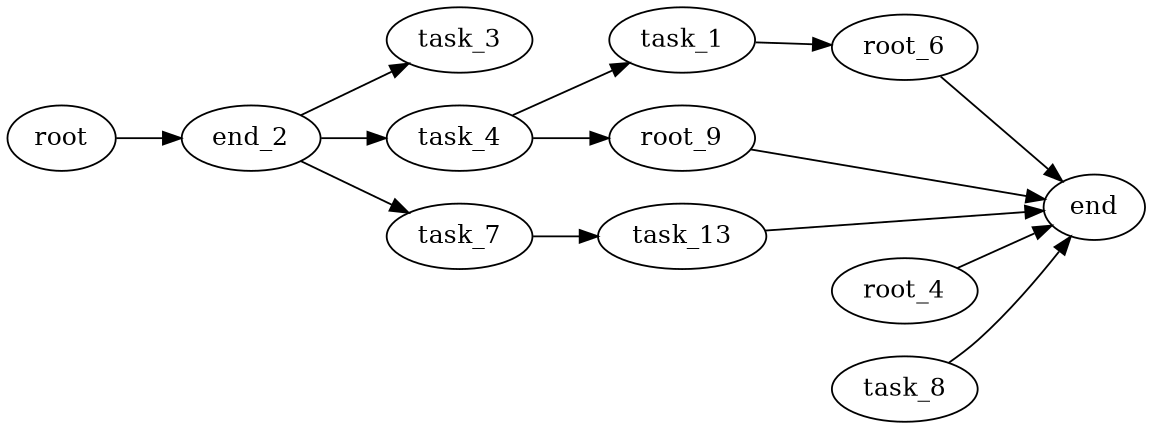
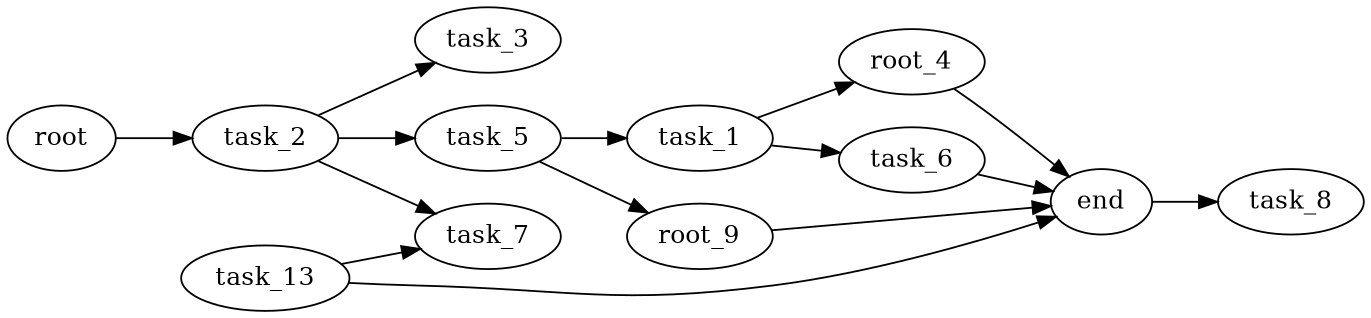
node "root_6": label "root_6" -> "task_6"
edge "task_1" -> "root_4": added
node "end_2": label "end_2" -> "task_2"
node "task_4": label "task_4" -> "task_5"
edge "task_7" -> "task_13": reversed
edge "task_8" -> "end": reversed
